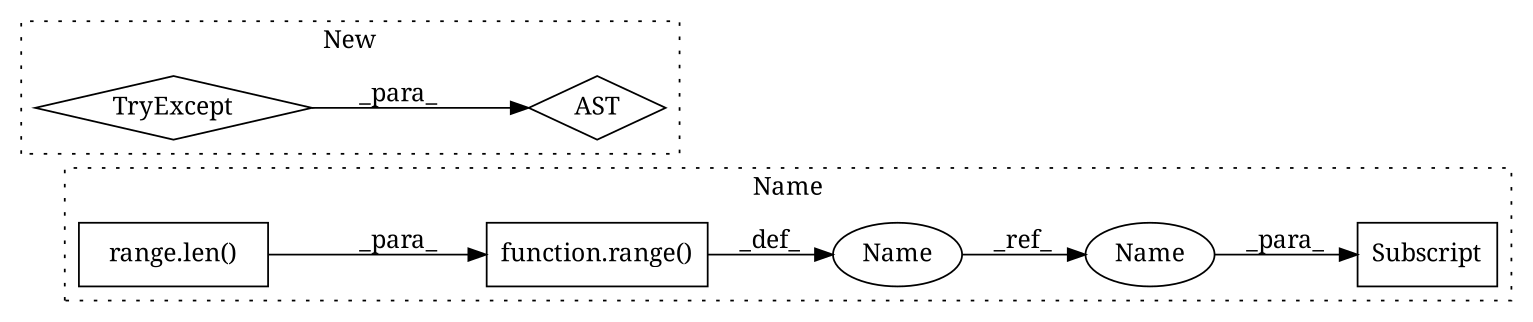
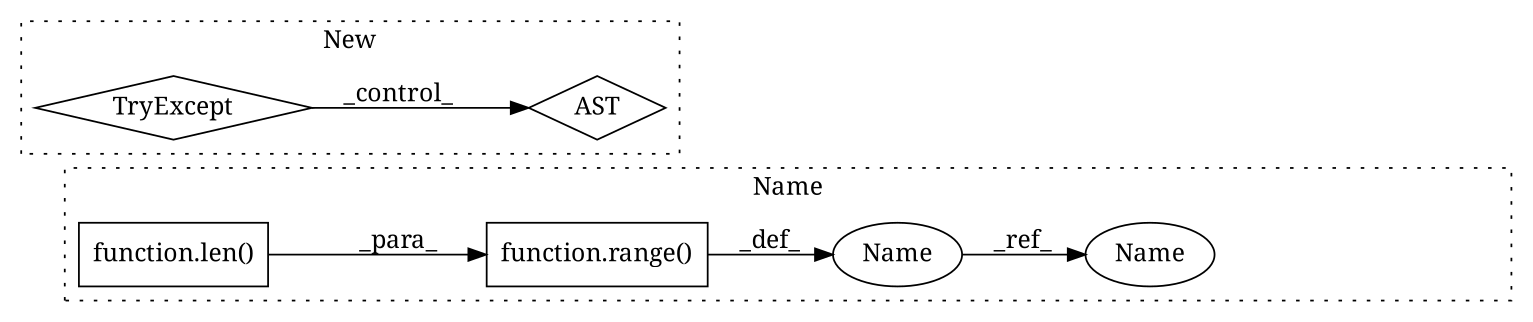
edge "TryExcept" -> "AST": label "_para_" -> "_control_"
node "range.len()": label "range.len()" -> "function.len()"
node "Subscript": removed
